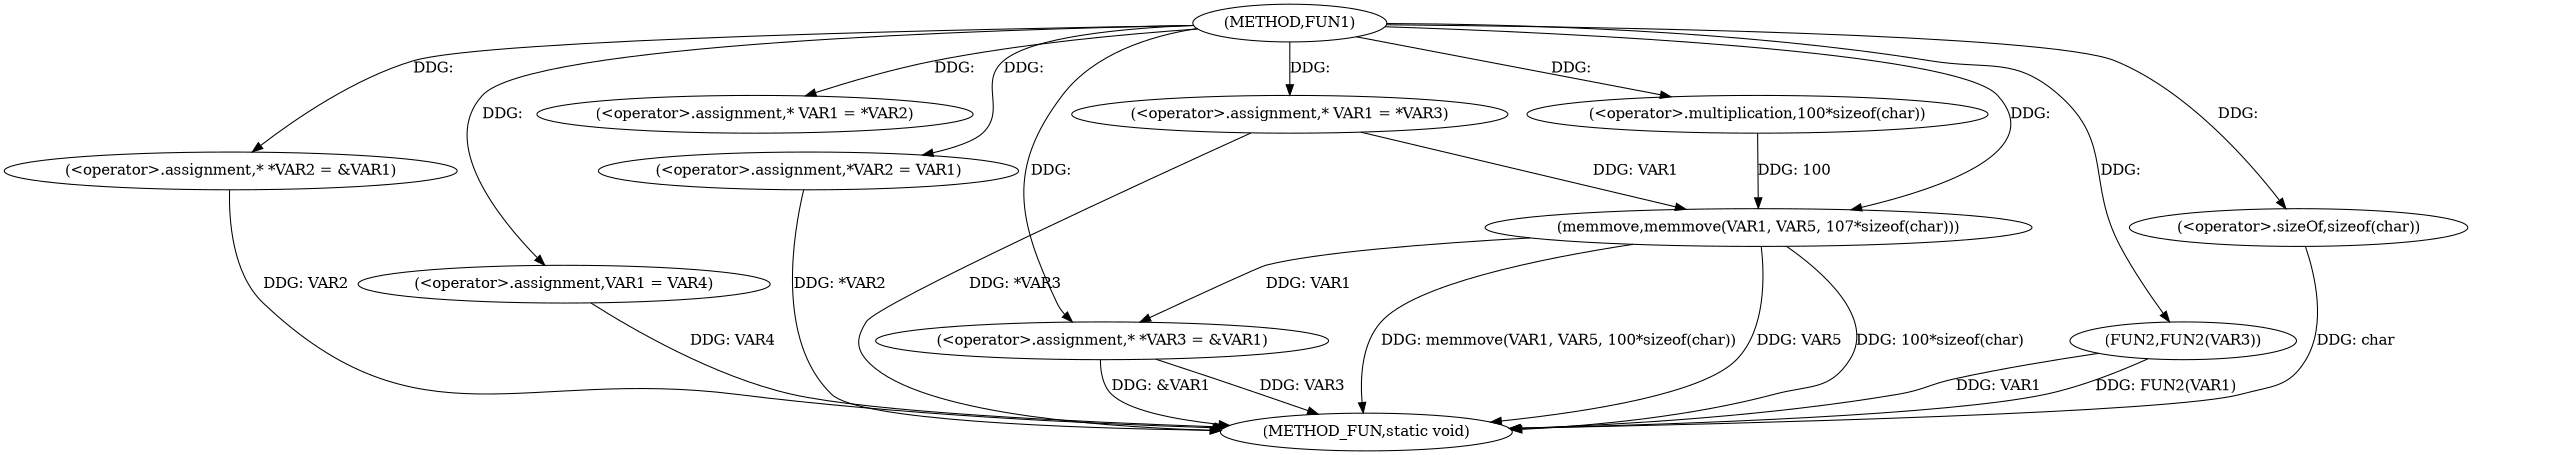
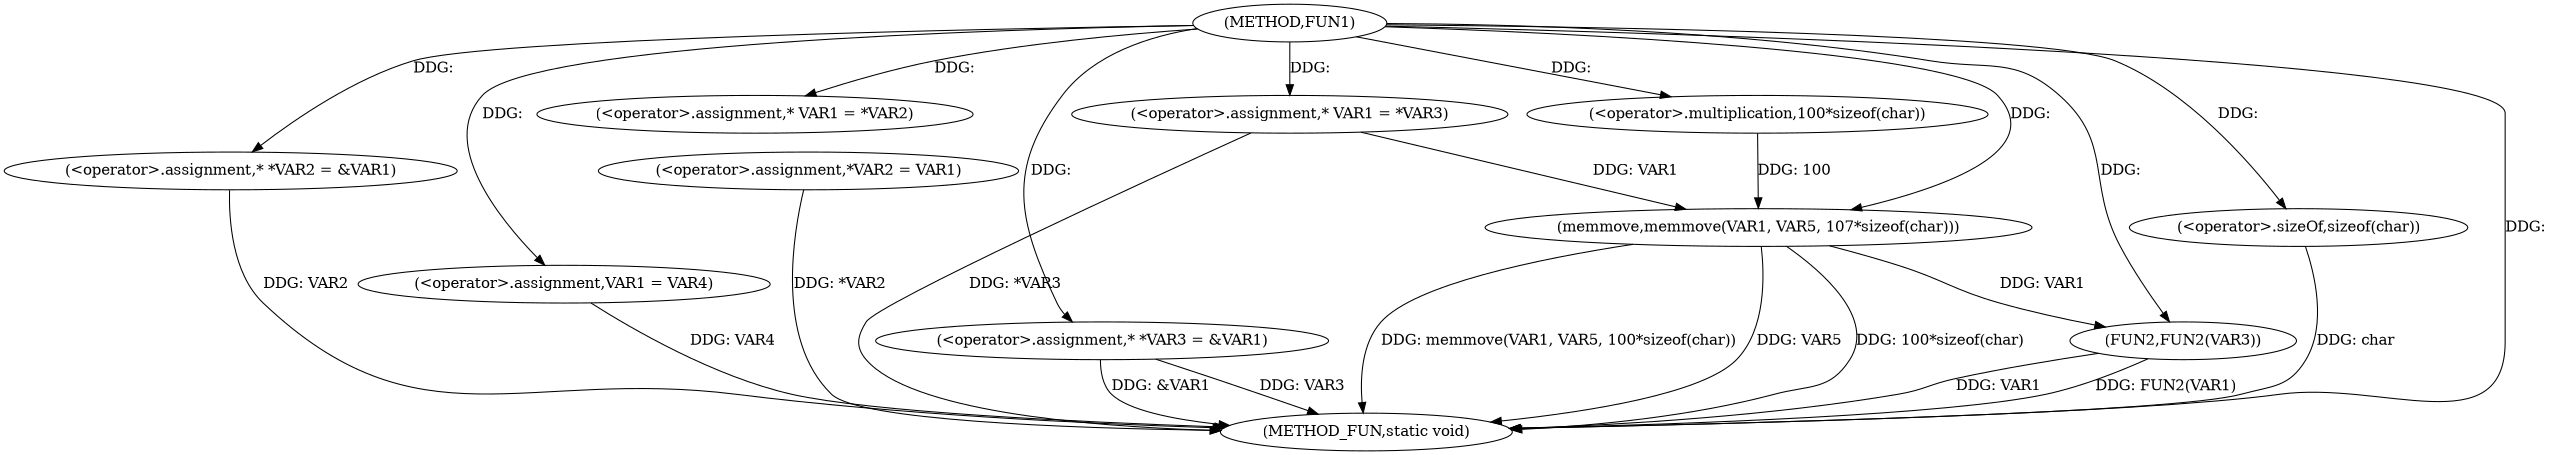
edge "(METHOD,FUN1)" -> "(<operator>.assignment,*VAR2 = VAR1)": now "(METHOD,FUN1)" -> "(METHOD_FUN,static void)"
edge "(memmove,memmove(VAR1, VAR5, 107*sizeof(char)))" -> "(<operator>.assignment,* *VAR3 = &VAR1)": now "(memmove,memmove(VAR1, VAR5, 107*sizeof(char)))" -> "(FUN2,FUN2(VAR3))"
